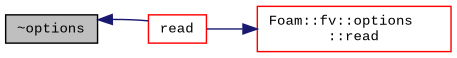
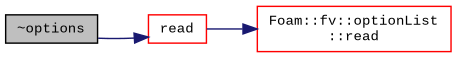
edge "read" -> "~options": reversed
node "Foam::fv::options ::read": label "Foam::fv::options ::read" -> "Foam::fv::optionList ::read"
